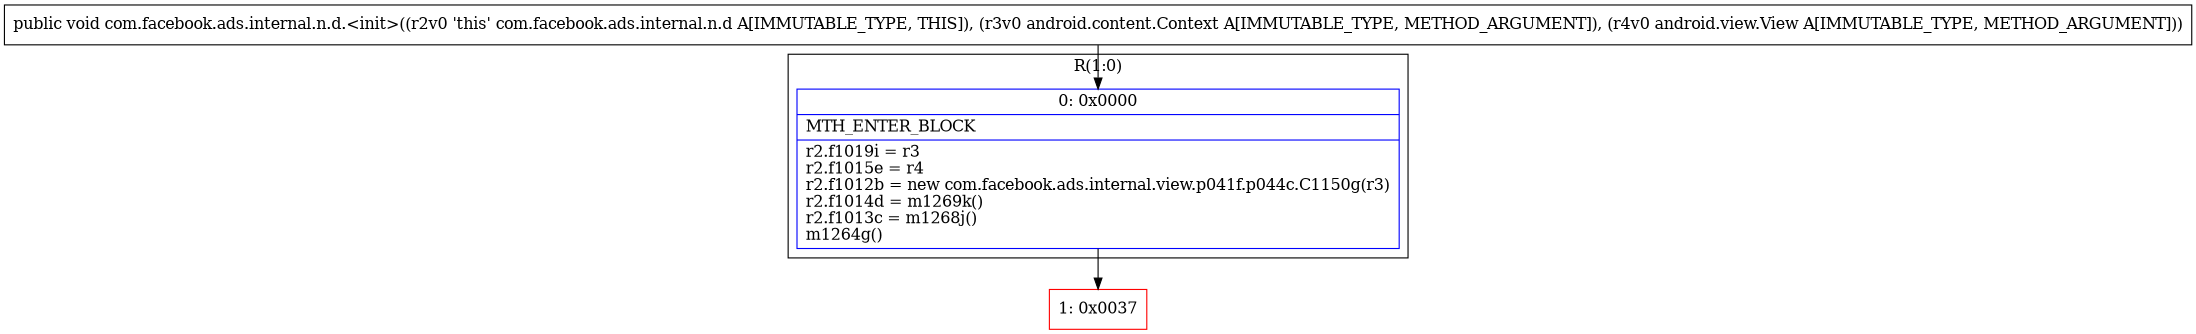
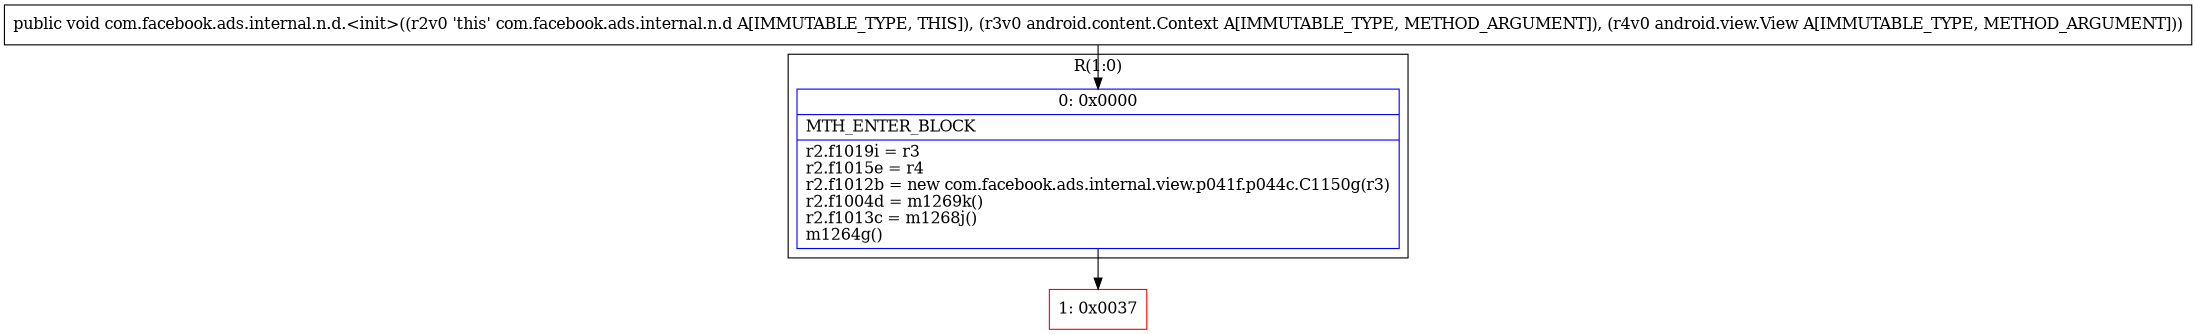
node "0: 0x0000": text "r2.f1014d = m1269k()" -> "r2.f1004d = m1269k()"
